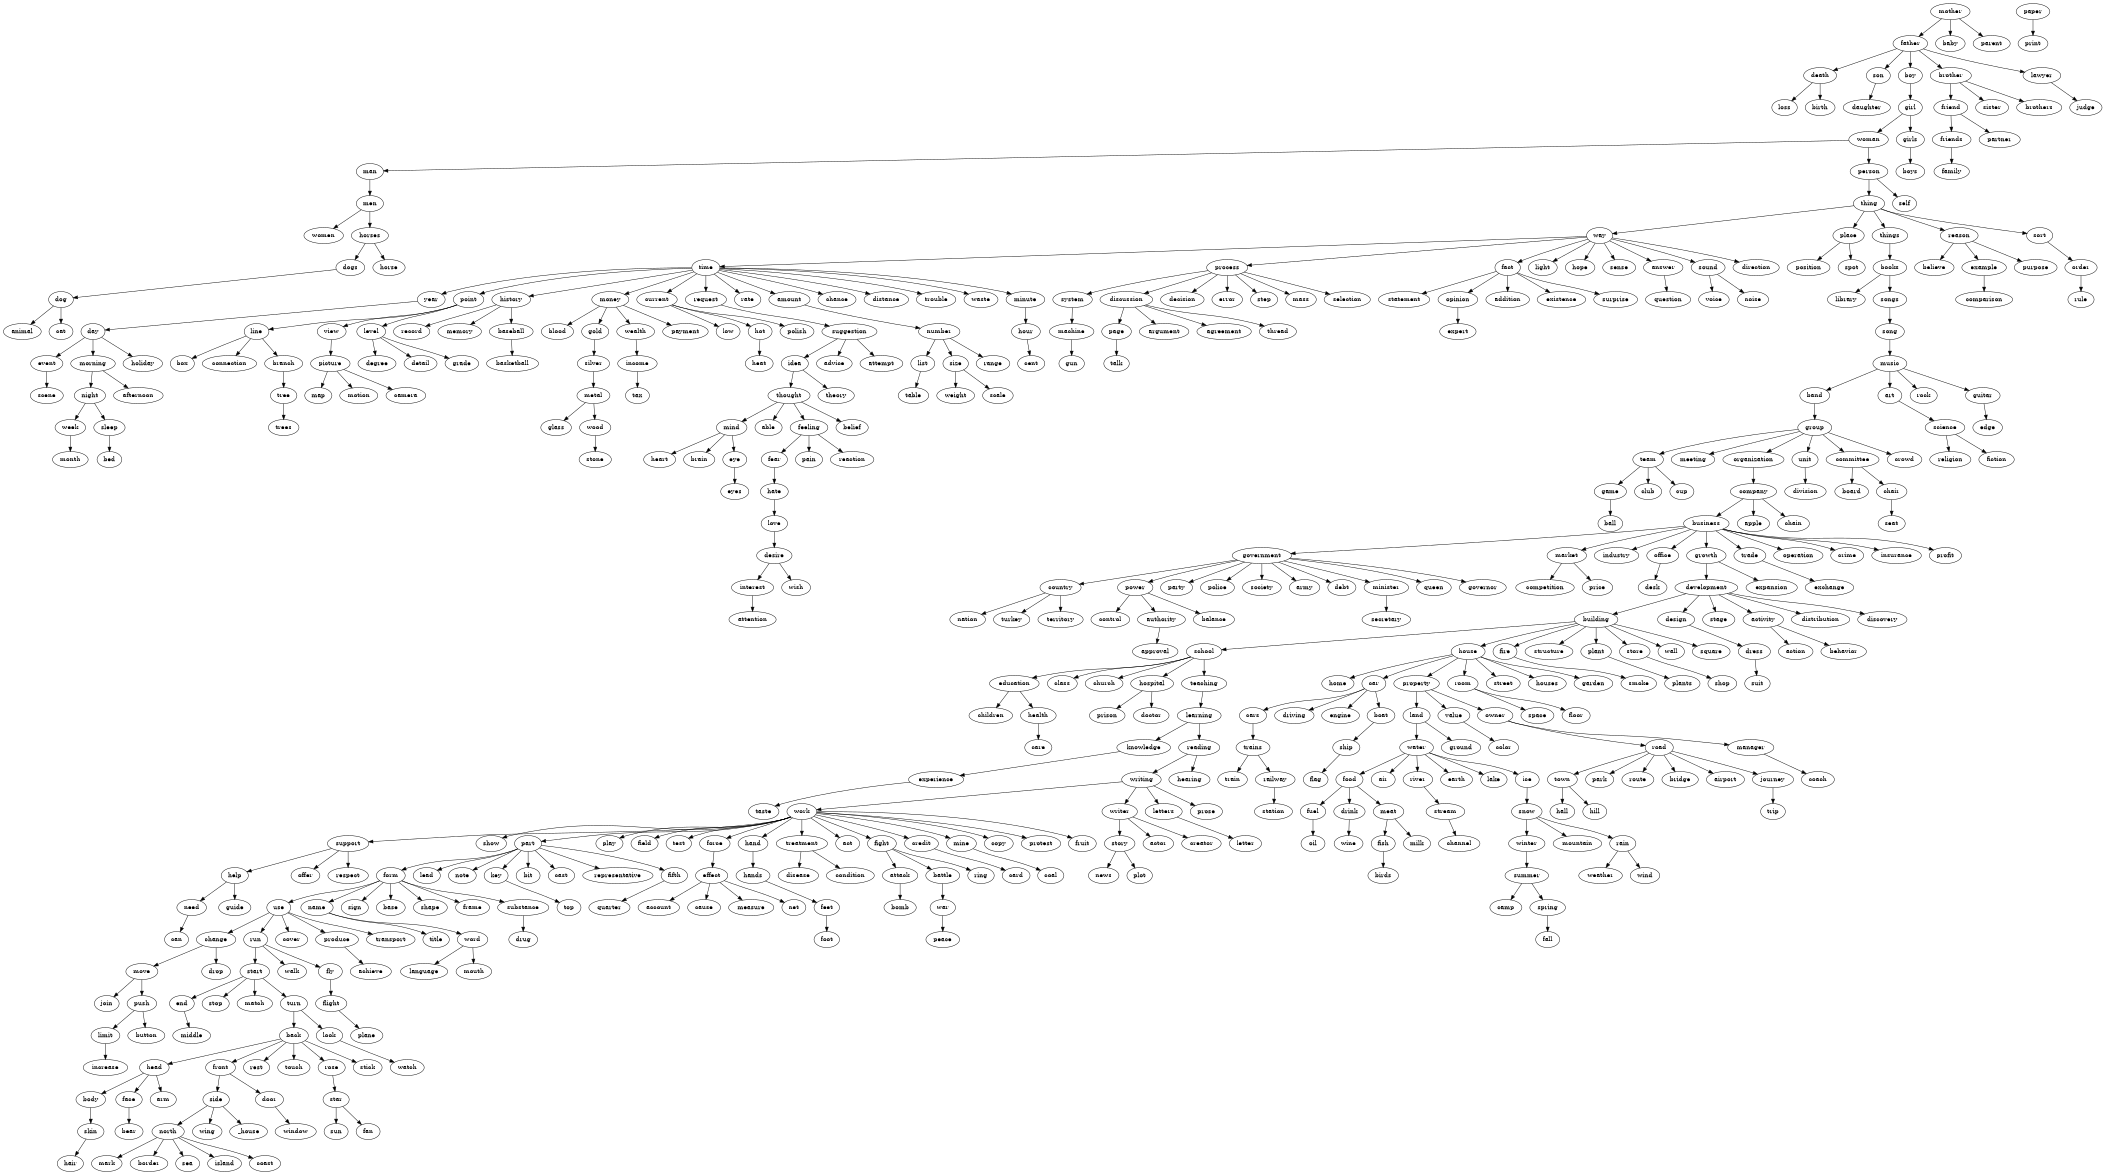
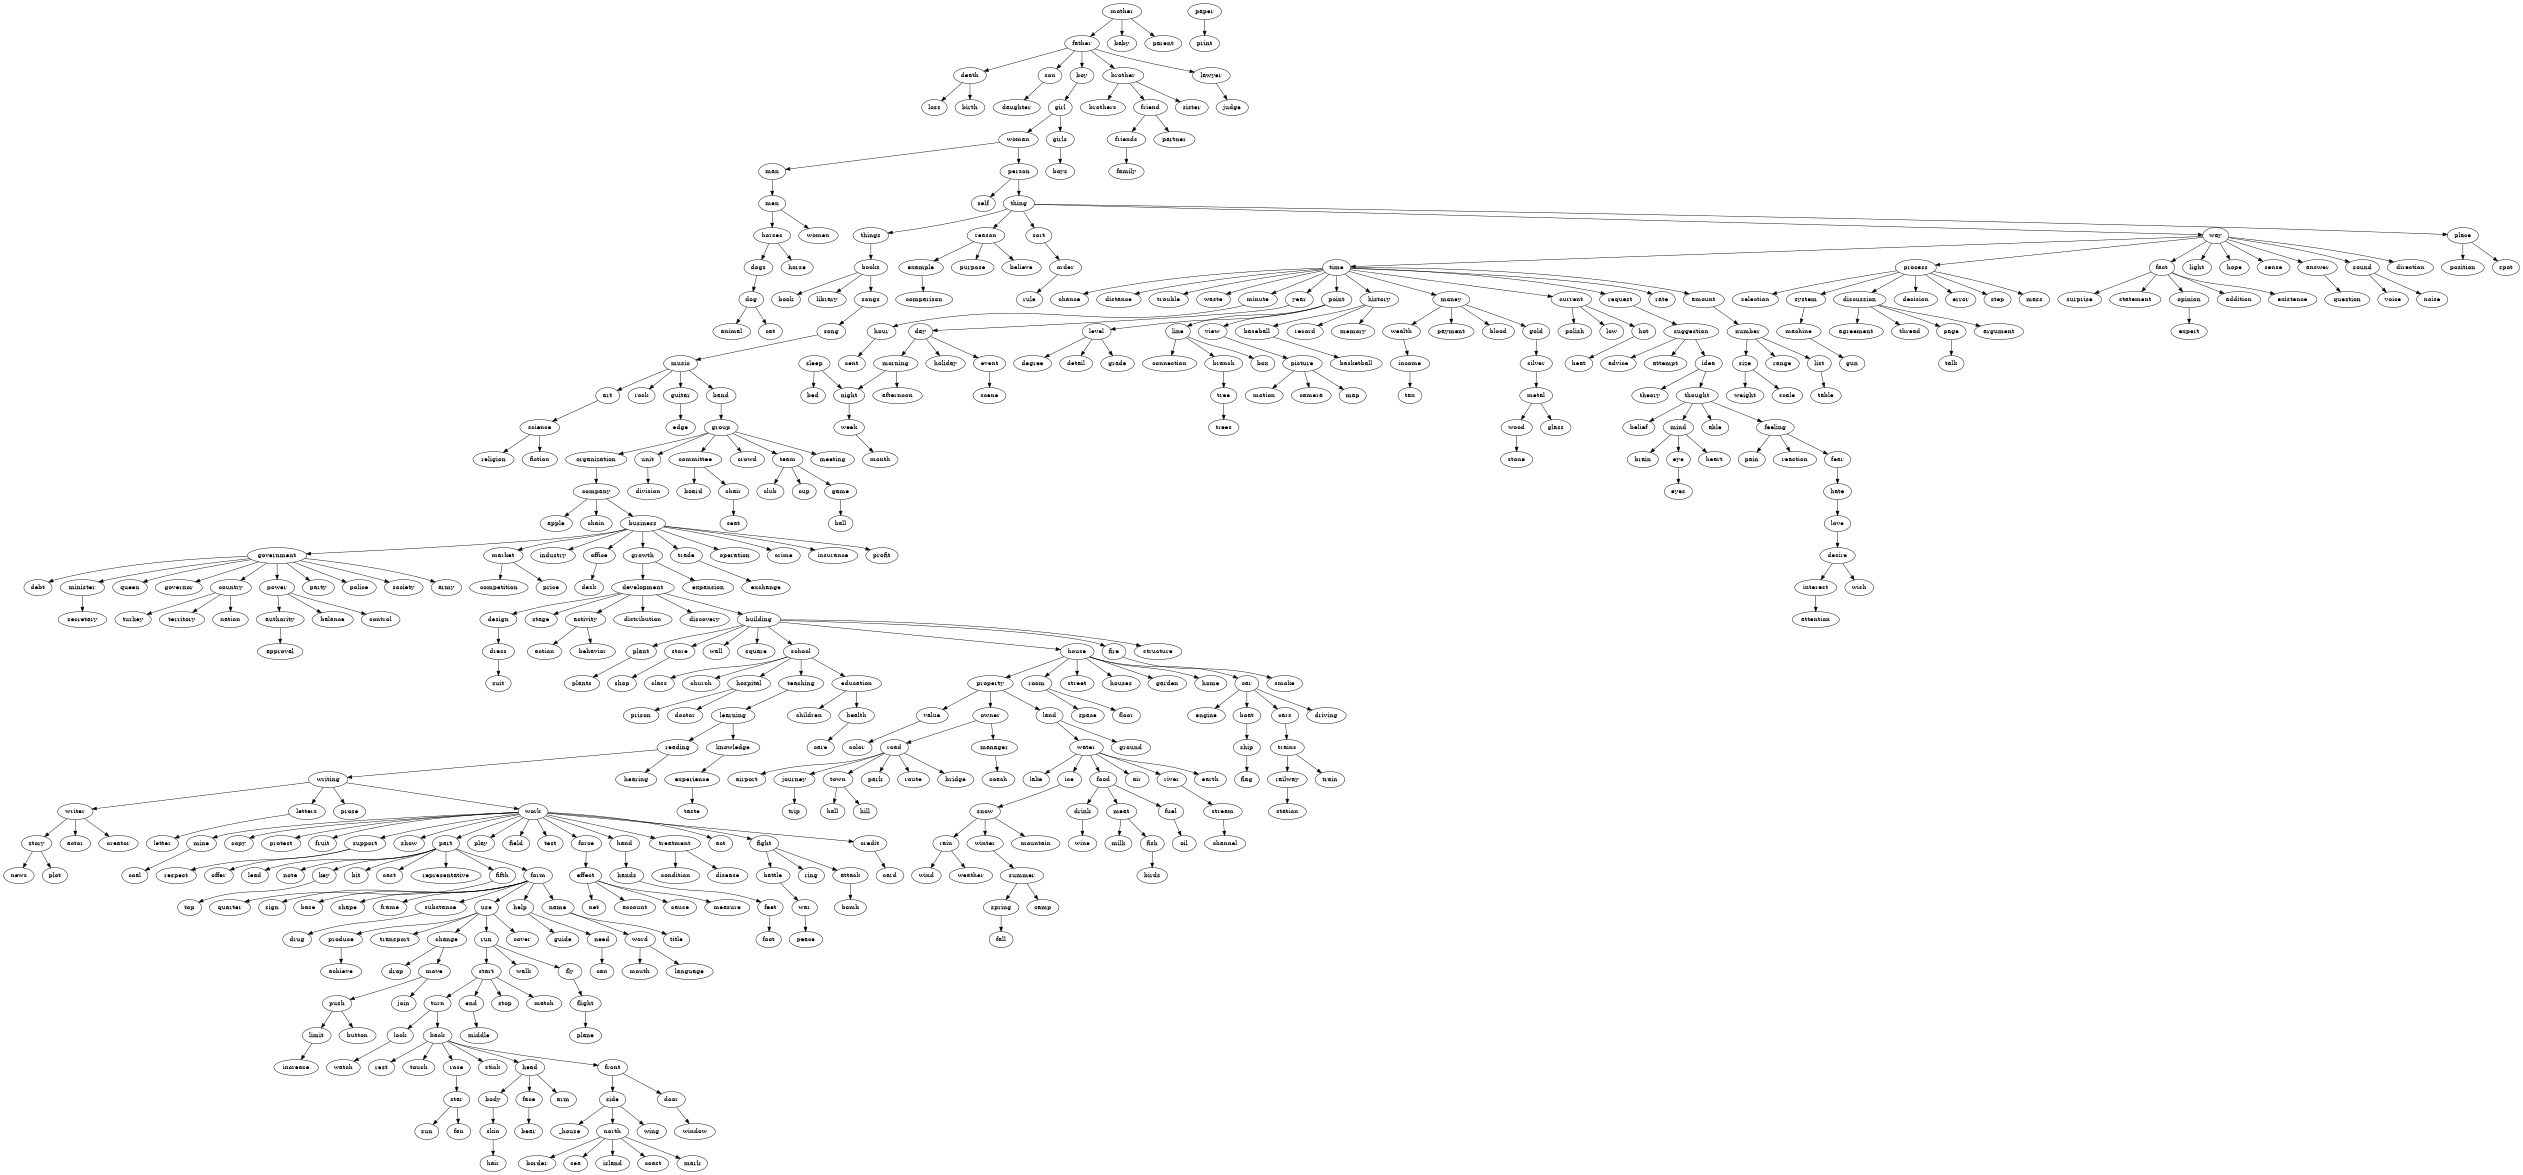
node "book": added
edge "night" -> "sleep": reversed
edge "support" -> "help": now "form" -> "help"
